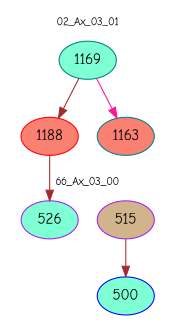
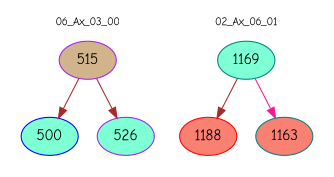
cluster "02_Ax_03_01": label "02_Ax_03_01" -> "02_Ax_06_01"
edge "1188" -> "526": now "515" -> "526"
cluster "66_Ax_03_00": label "66_Ax_03_00" -> "06_Ax_03_00"
